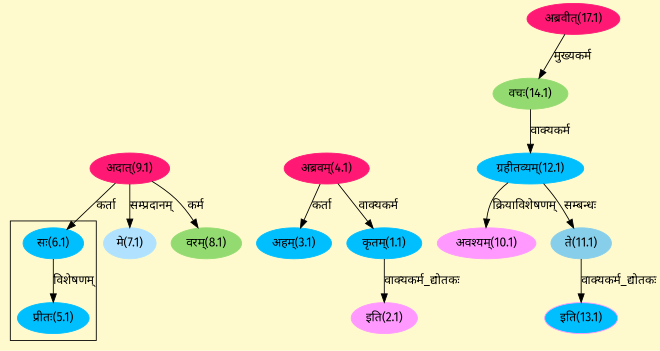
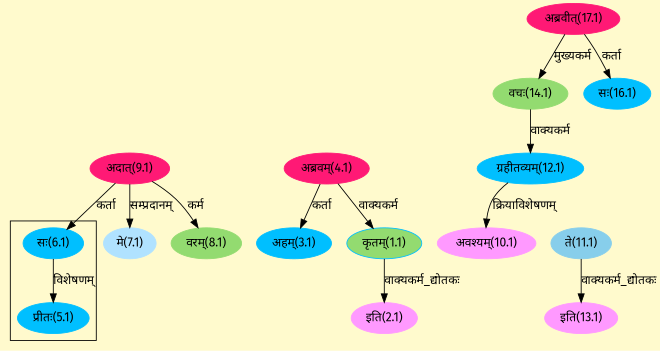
node "सः(16.1)": added
edge "ग्रहीतव्यम्(12.1)" -> "ते(11.1)": removed, label "सम्बन्धः"
node "कृतम्(1.1)": fillcolor #00bfff -> #93db70
node "इति(13.1)": fillcolor #00bfff -> #ff99ff
